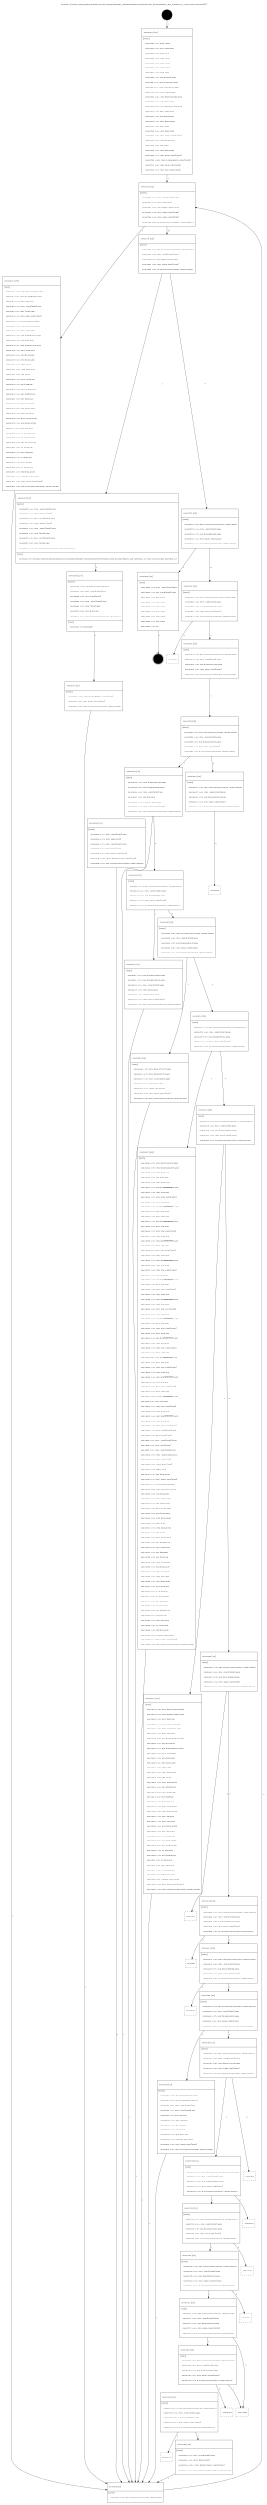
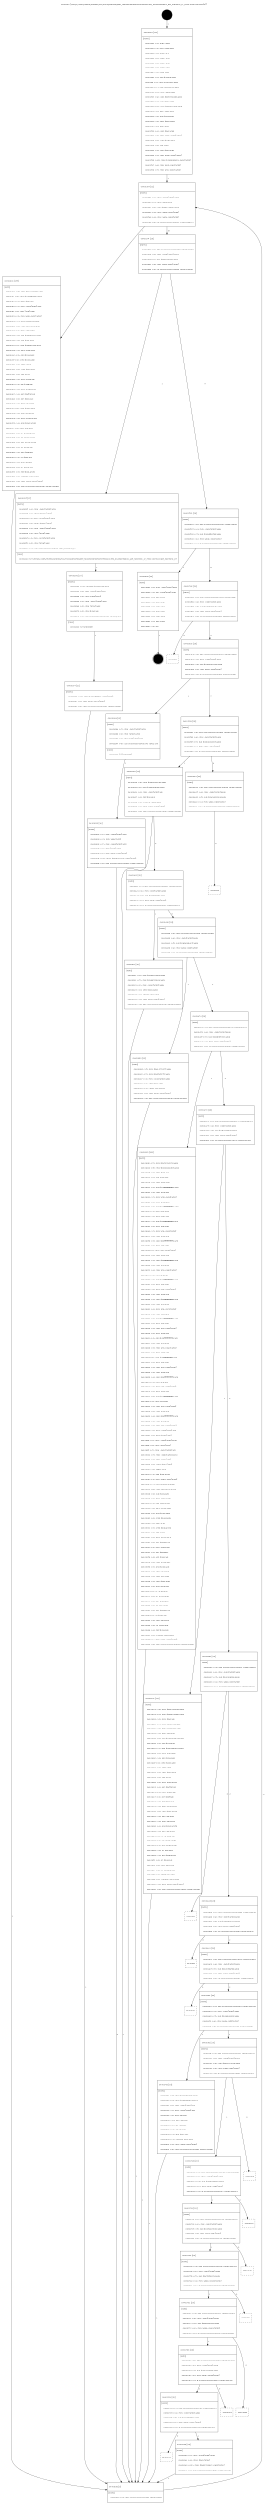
node "0x401a86 [19]": added
edge "0x401788 [28]" -> "0x4019b8": now "0x401788 [28]" -> "0x4017a4 [28]"
